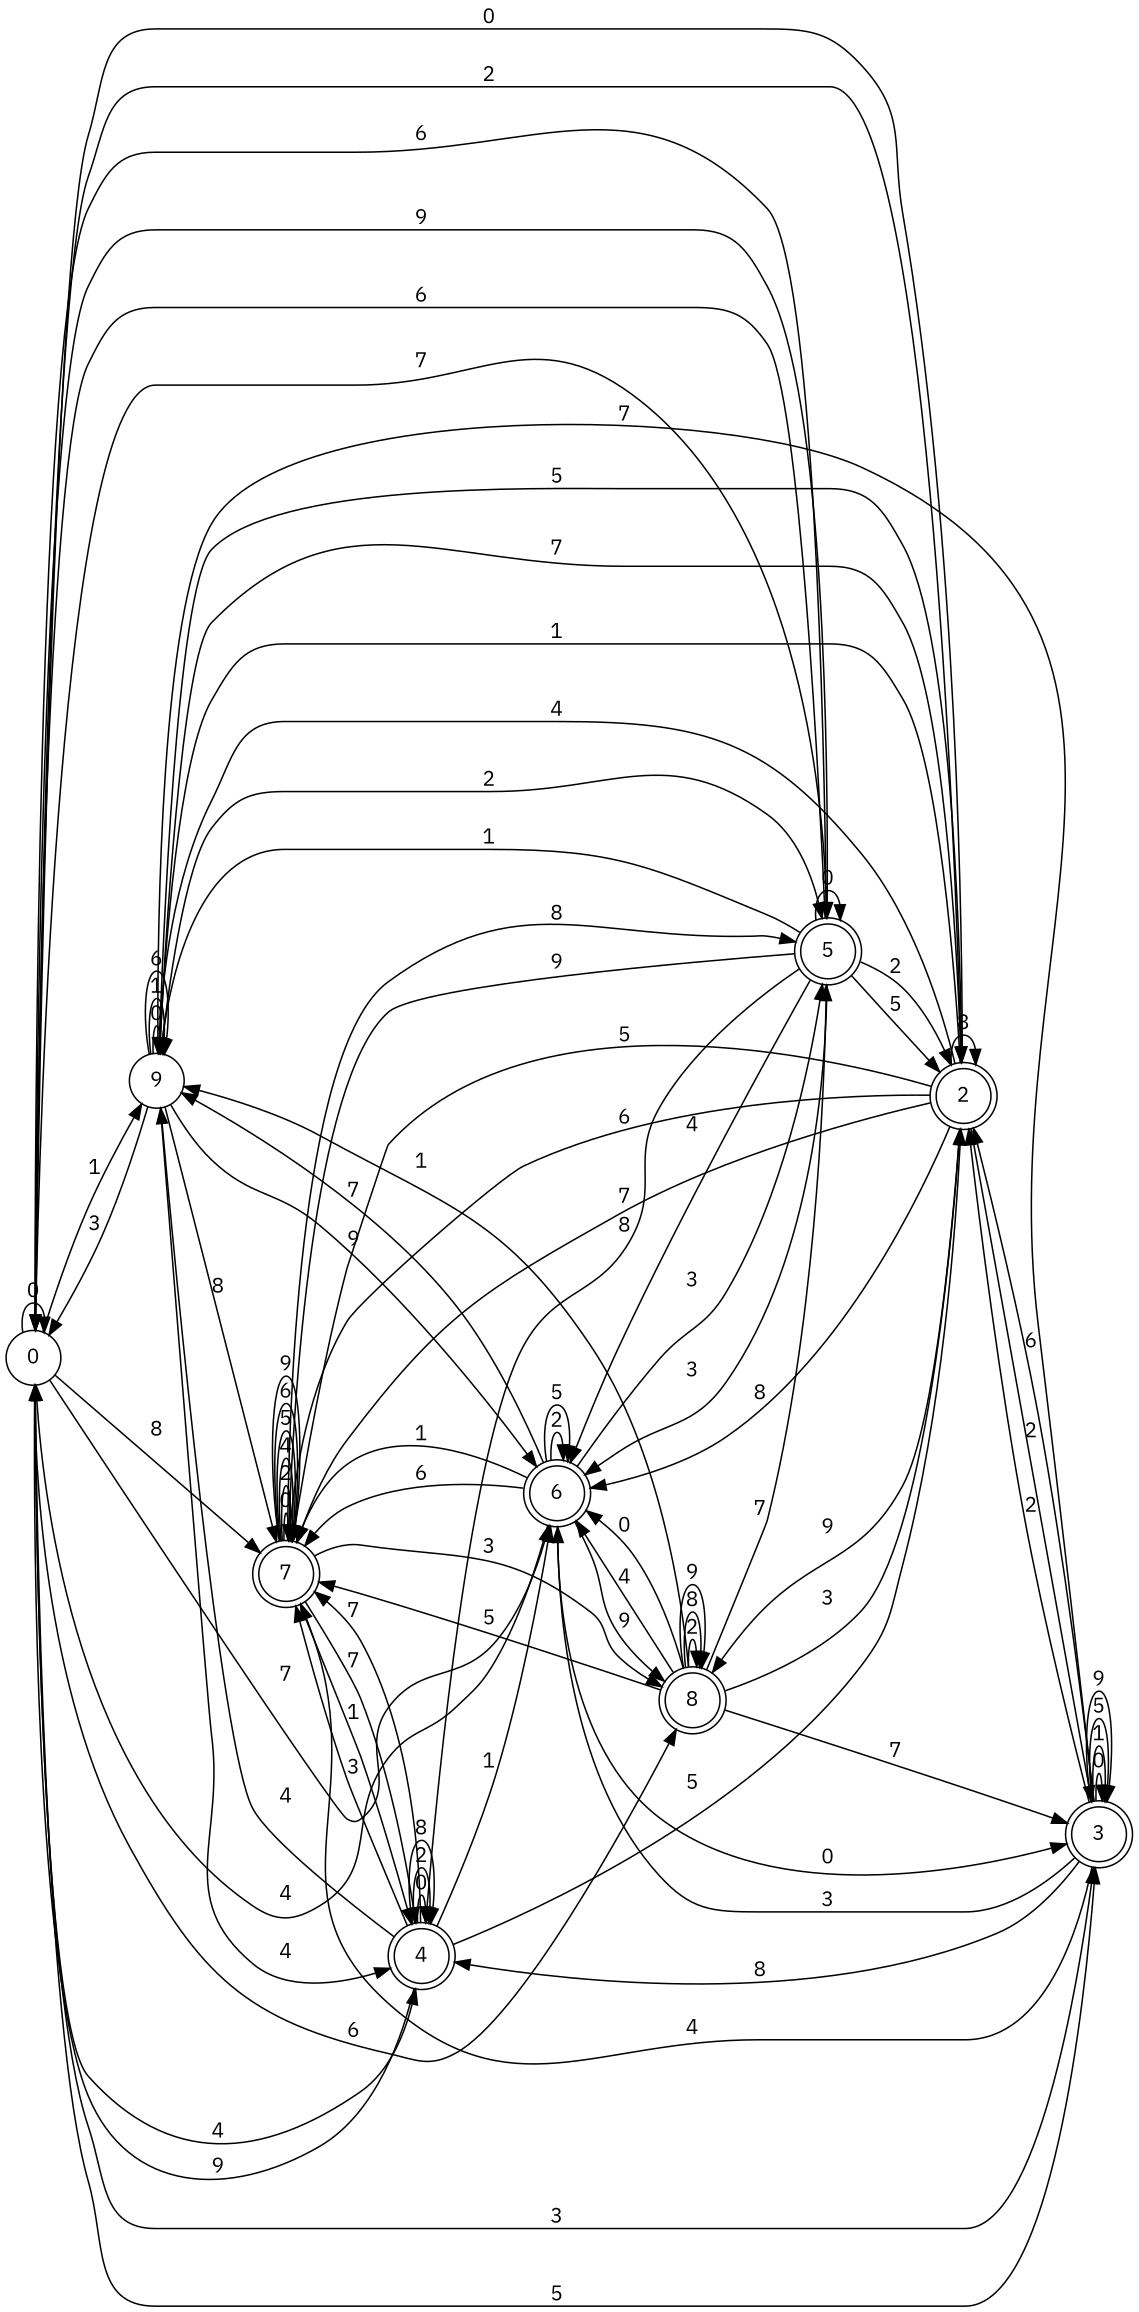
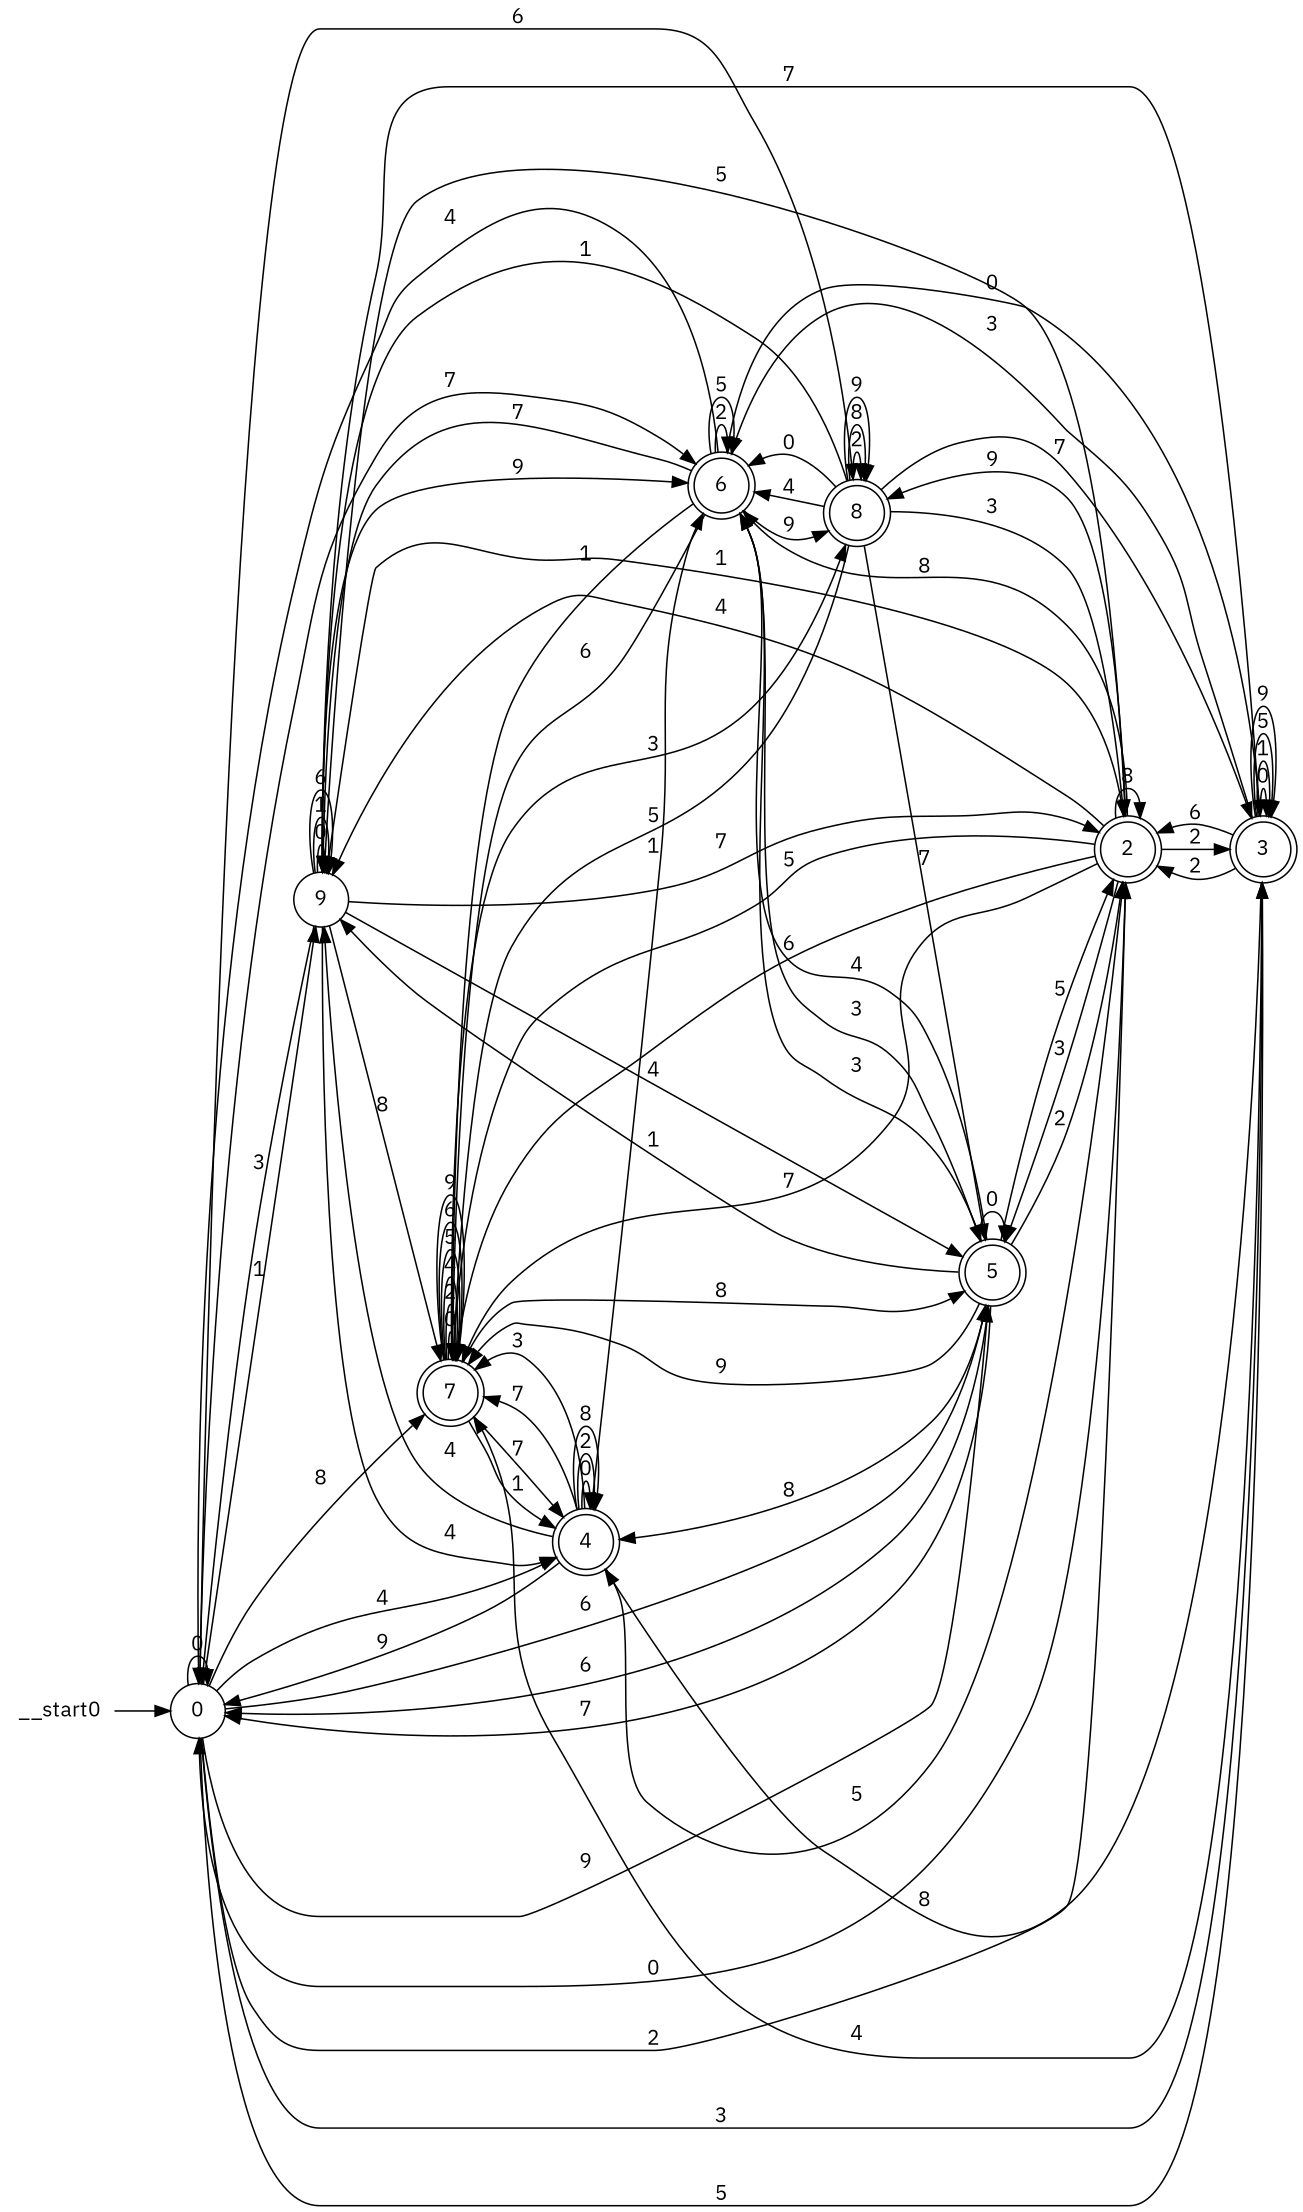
edge "9" -> "5": label "2" -> "4"
edge "2" -> "5": added, label "3"
node "__start0": added
